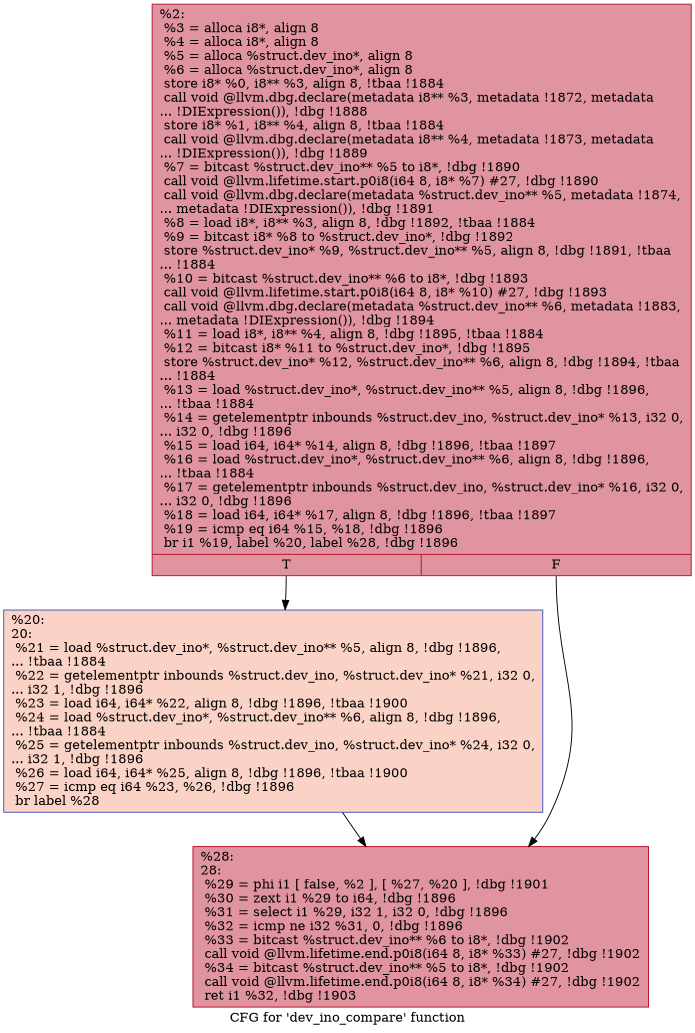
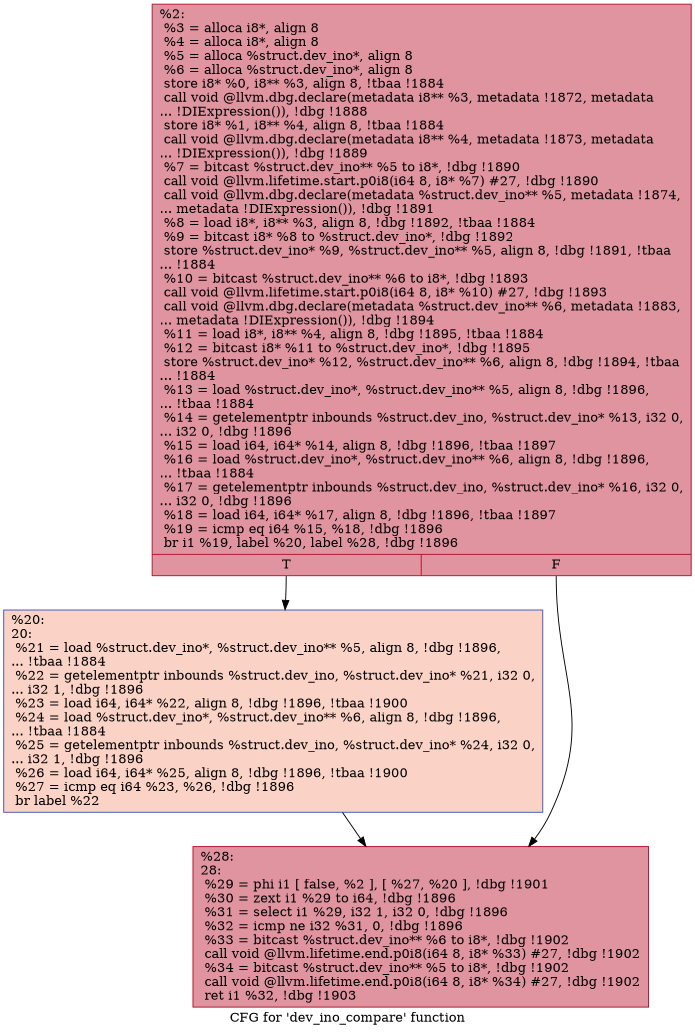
node "%20:": text "br label %28" -> "br label %22"
